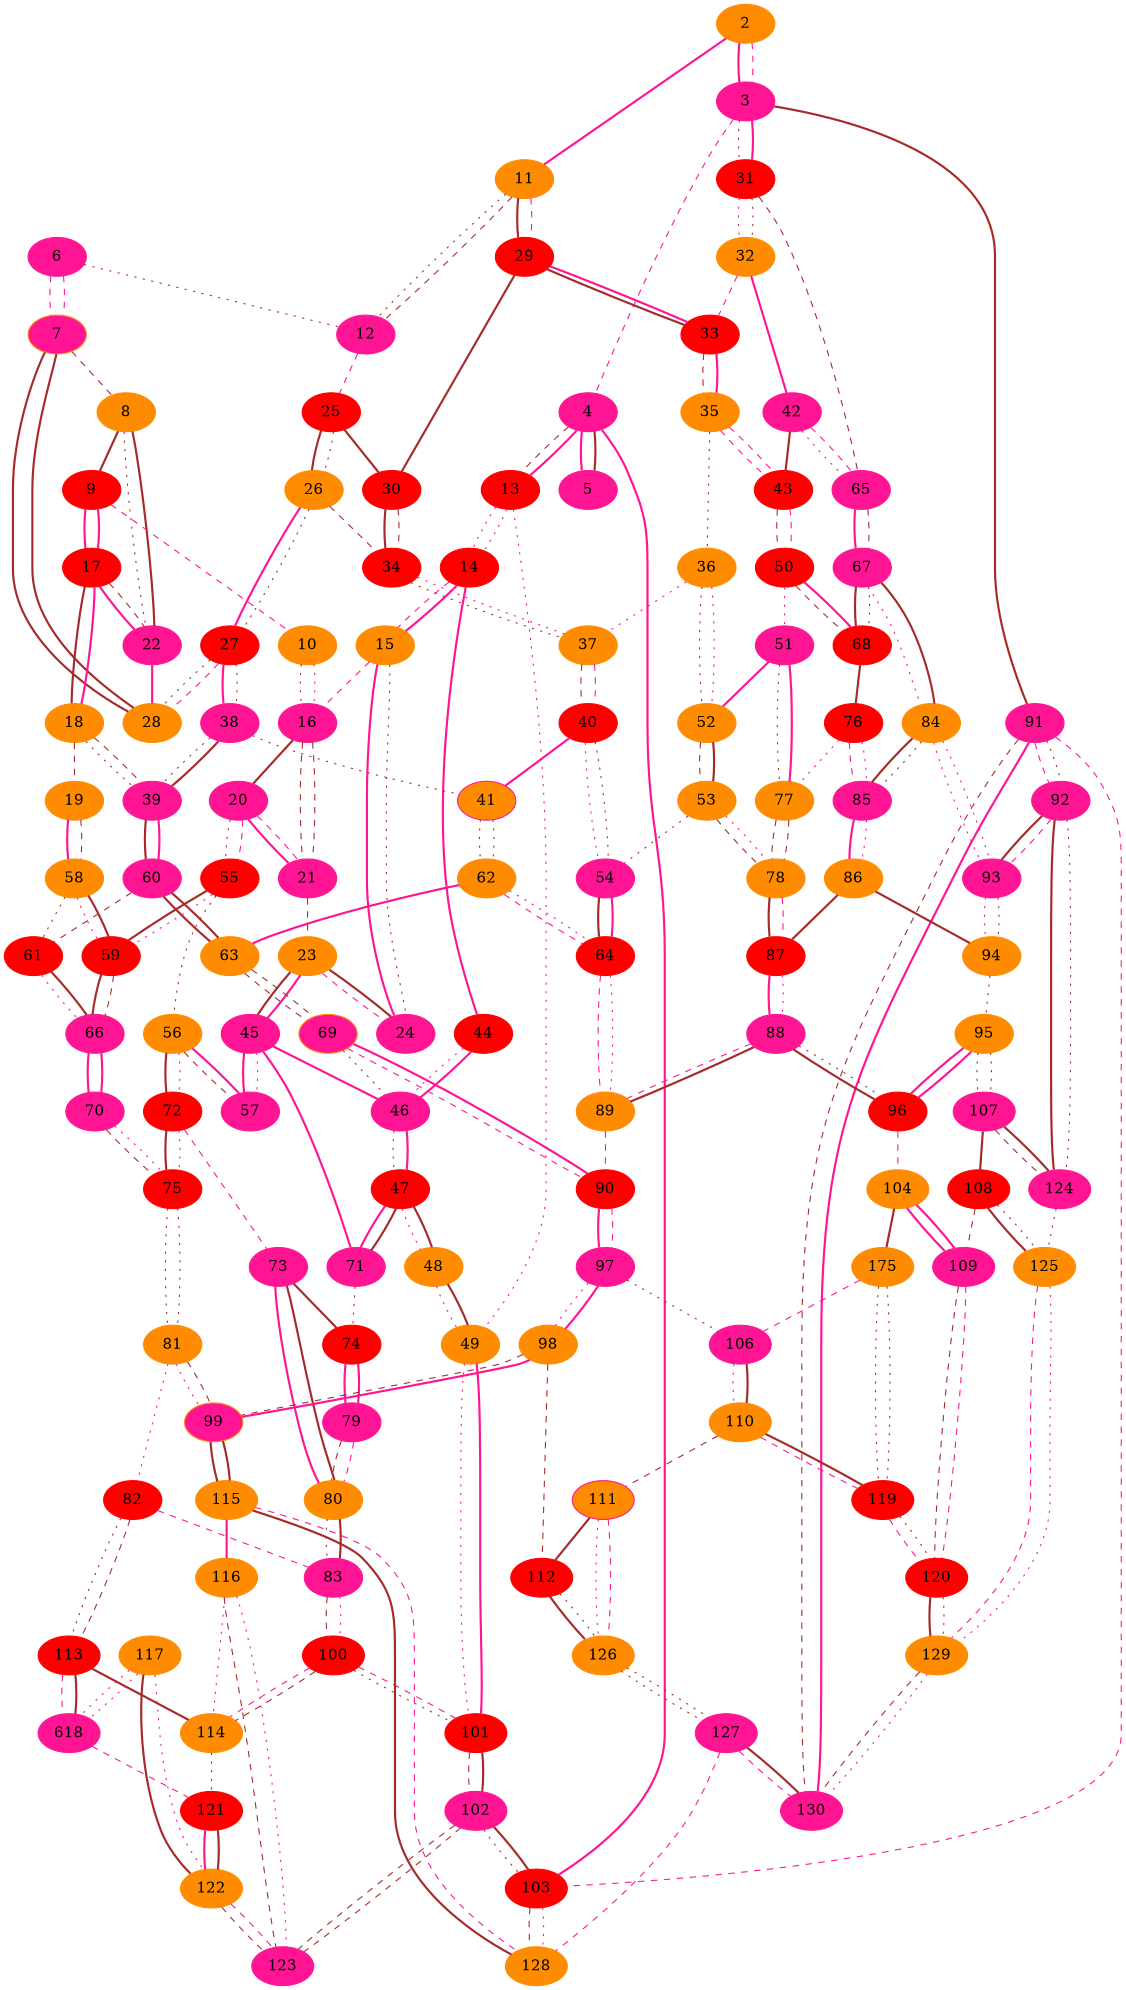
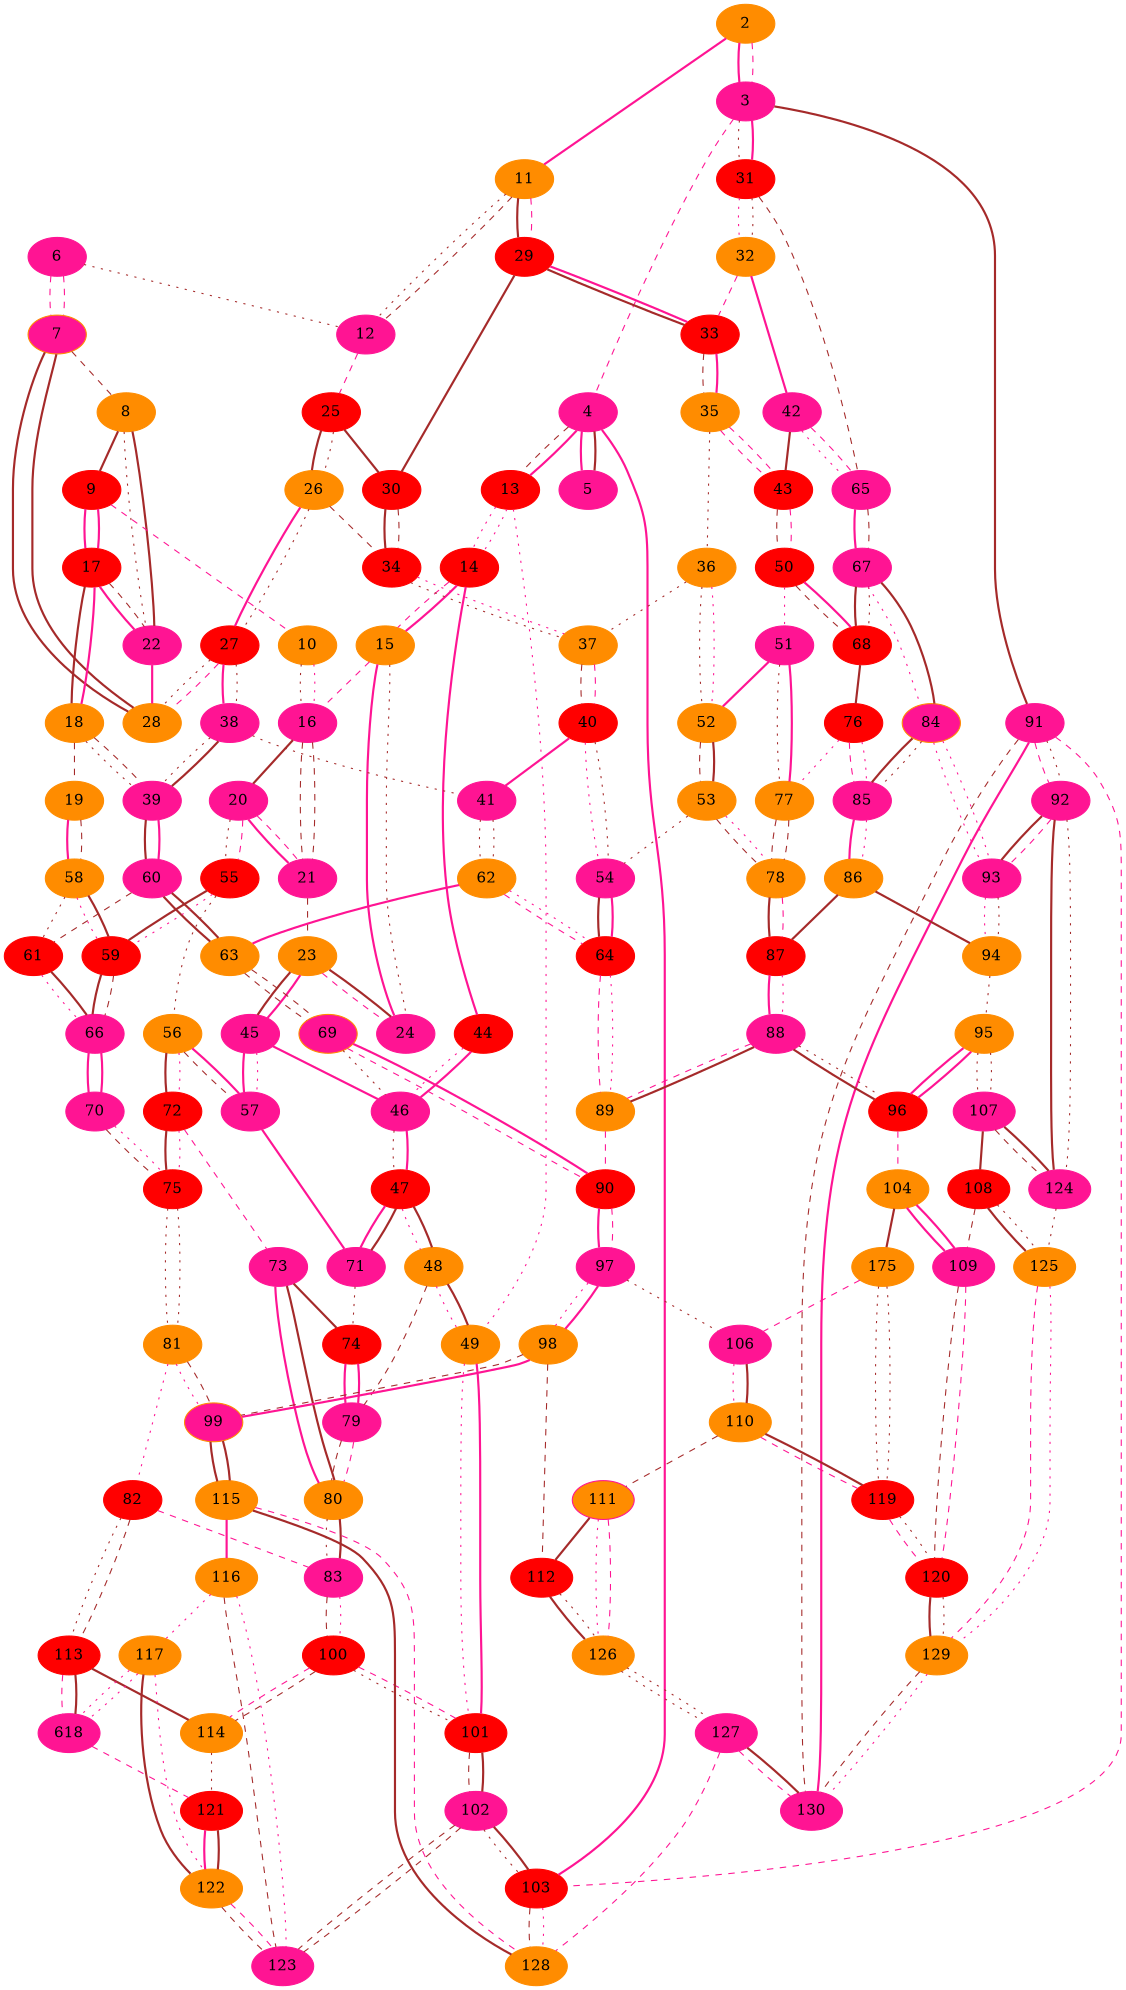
edge "36" -- "37": color deeppink -> brown
node "84": fillcolor darkorange -> deeppink
node "41": fillcolor darkorange -> deeppink
edge "45" -- "71": now "57" -- "71"
edge "48" -- "79": added
edge "116" -- "114": now "116" -- "117"
